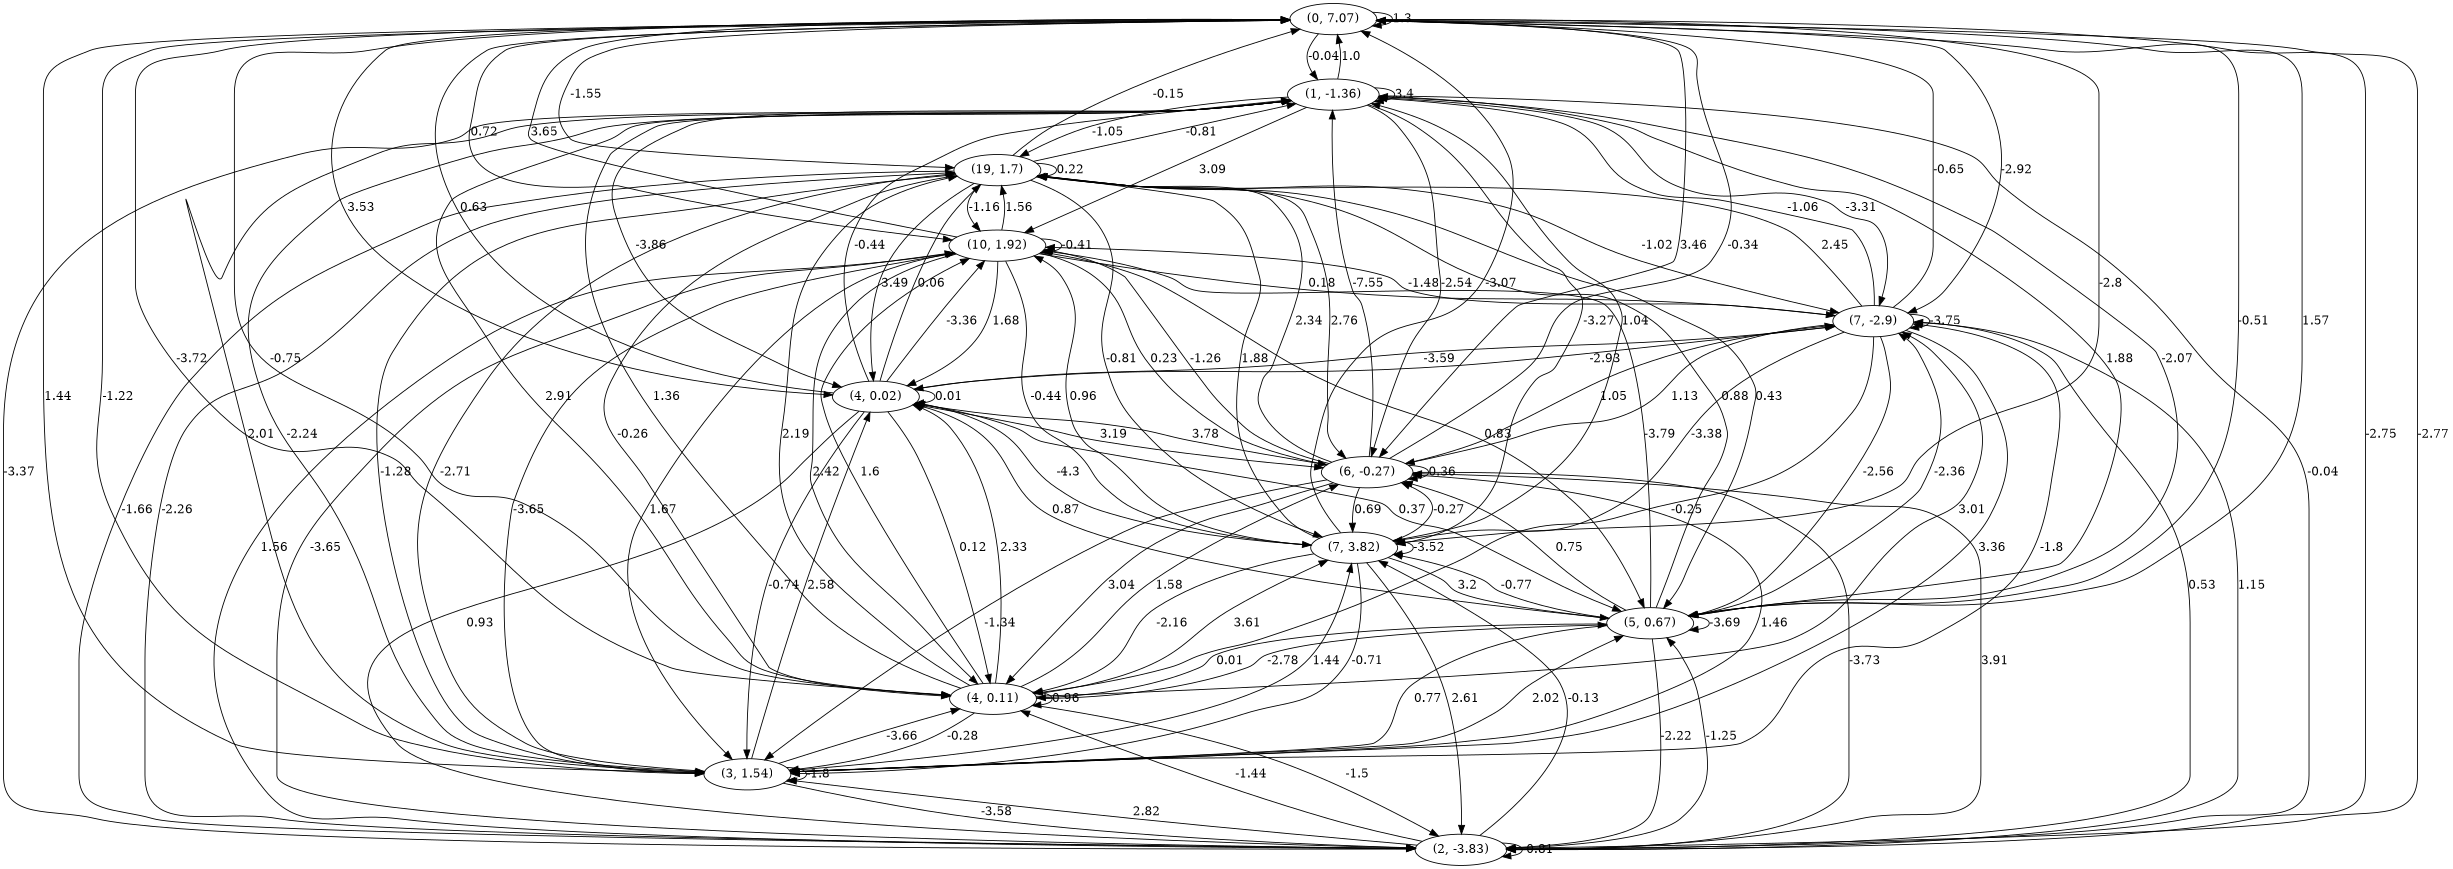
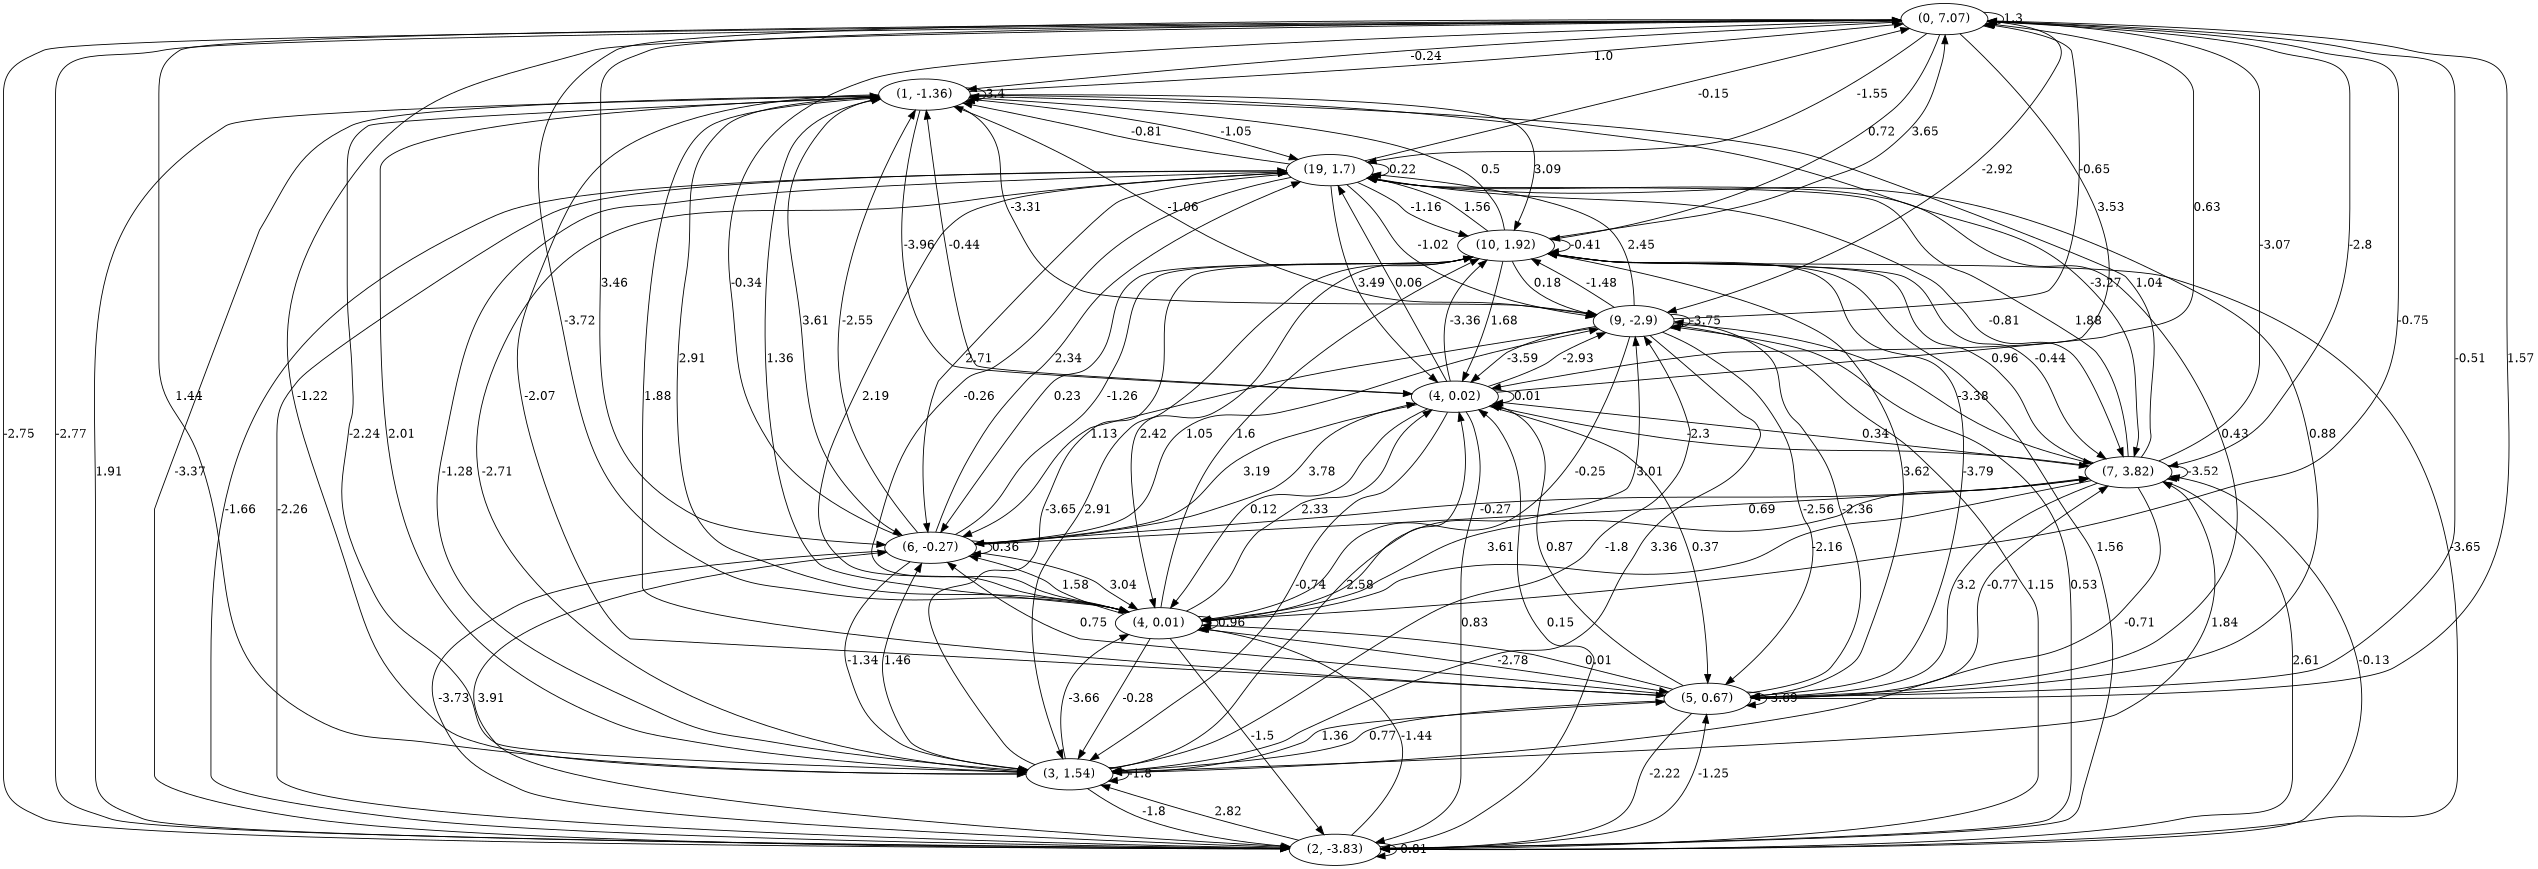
edge "(0, 7.07)" -> "(1, -1.36)": label "-0.04" -> "-0.24"
edge "(10, 1.92)" -> "(1, -1.36)": added, label "0.5"
edge "(1, -1.36)" -> "(4, 0.02)": label "-3.86" -> "-3.96"
edge "(6, -0.27)" -> "(1, -1.36)": label "-7.55" -> "-2.55"
edge "(1, -1.36)" -> "(6, -0.27)": label "-2.54" -> "3.61"
edge "(19, 1.7)" -> "(6, -0.27)": label "2.76" -> "2.71"
node "(7, -2.9)": label "(7, -2.9)" -> "(9, -2.9)"
edge "(4, 0.02)" -> "(7, 3.82)": added, label "0.34"
edge "(10, 1.92)" -> "(5, 0.67)": label "0.83" -> "3.62"
edge "(7, 3.82)" -> "(4, 0.02)": label "-4.3" -> "-2.3"
edge "(1, -1.36)" -> "(2, -3.83)": label "-0.04" -> "1.91"
edge "(10, 1.92)" -> "(3, 1.54)": label "1.67" -> "2.91"
edge "(4, 0.02)" -> "(2, -3.83)": label "0.93" -> "0.83"
edge "(3, 1.54)" -> "(7, 3.82)": label "1.44" -> "1.84"
edge "(2, -3.83)" -> "(4, 0.02)": added, label "0.15"
node "(4, 0.11)": label "(4, 0.11)" -> "(4, 0.01)"
edge "(3, 1.54)" -> "(5, 0.67)": label "2.02" -> "1.36"
edge "(3, 1.54)" -> "(2, -3.83)": label "-3.58" -> "-1.8"
